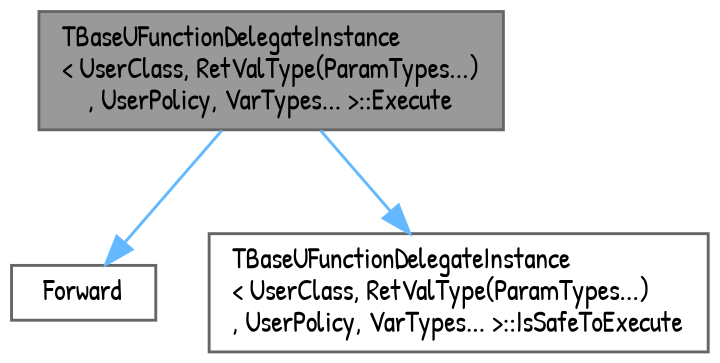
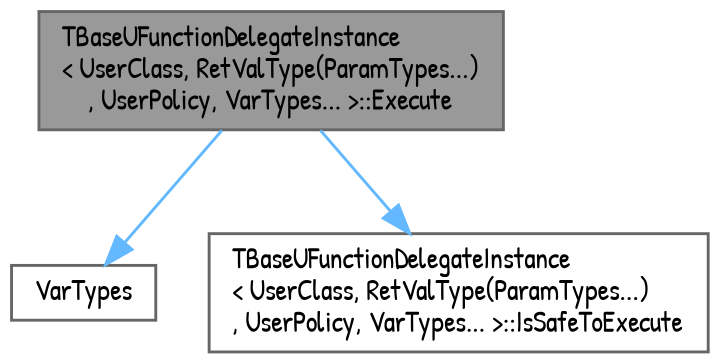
node "Forward": label "Forward" -> "VarTypes"
